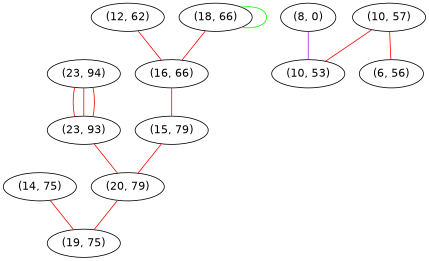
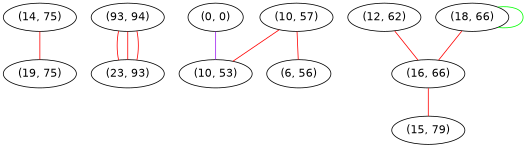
node "(8, 0)": label "(8, 0)" -> "(0, 0)"
node "(23, 94)": label "(23, 94)" -> "(93, 94)"
node "(20, 79)": removed
